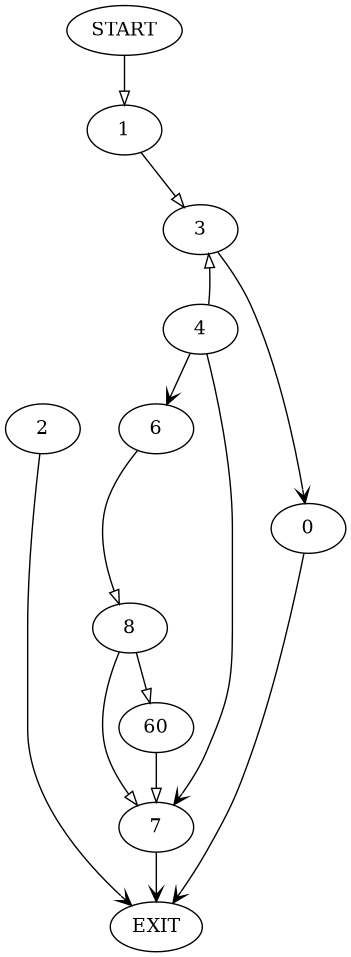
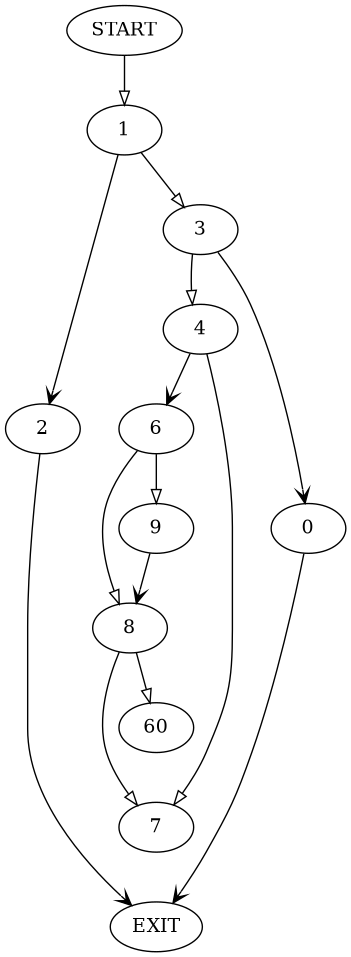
edge "1" -> "2": added
edge "4" -> "3": reversed
node "9": added
edge "4" -> "7": arrowhead vee -> onormal
edge "60" -> "7": removed
edge "7" -> "EXIT": removed
